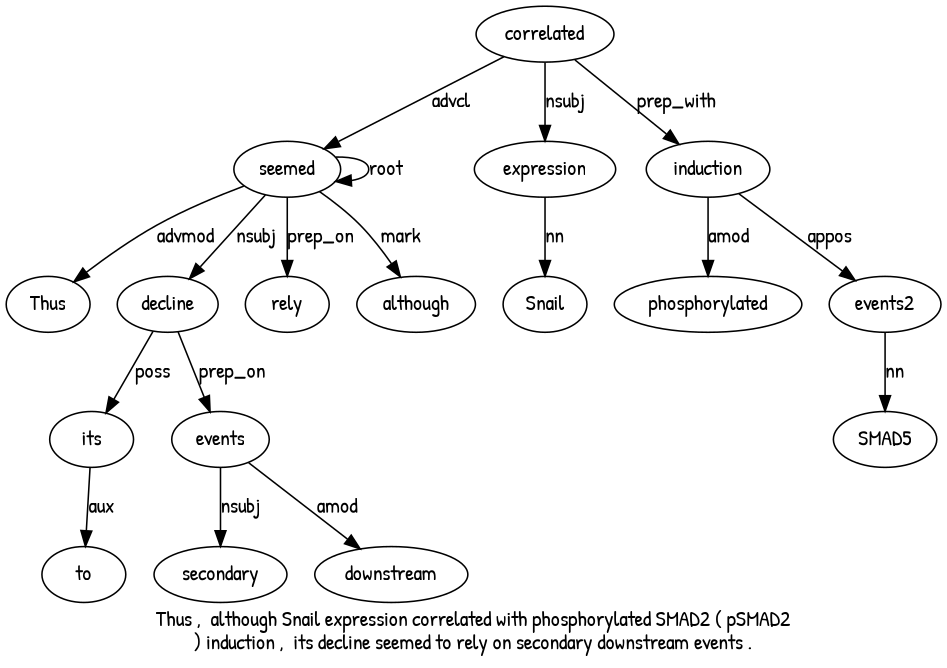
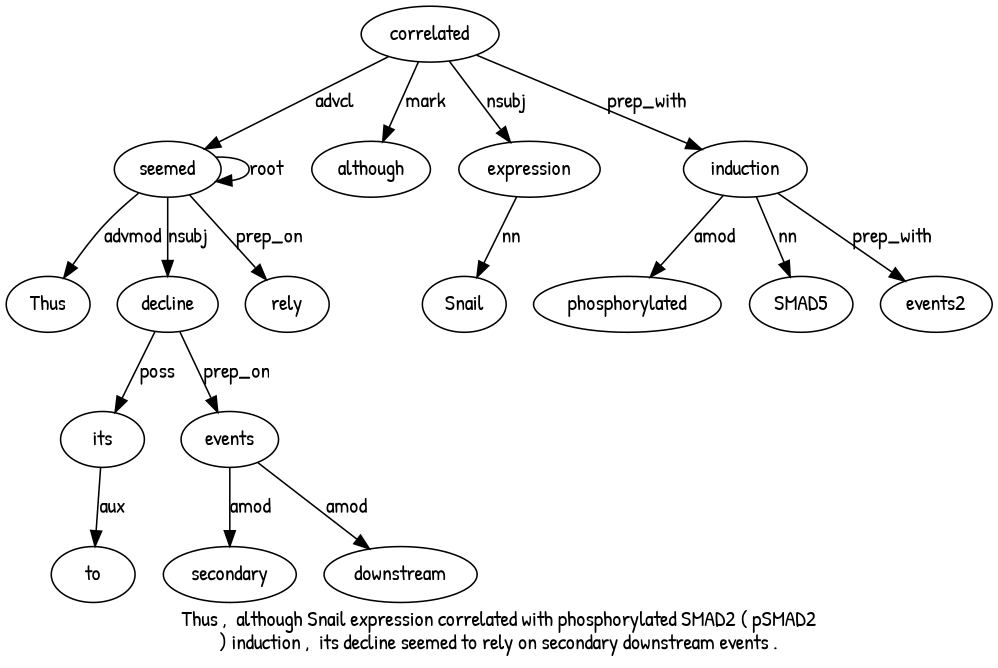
edge "seemed" -> "although": now "correlated" -> "although"
edge "induction" -> "events2": label "appos" -> "prep_with"
edge "events2" -> "SMAD5": now "induction" -> "SMAD5"
edge "events" -> "secondary": label "nsubj" -> "amod"
